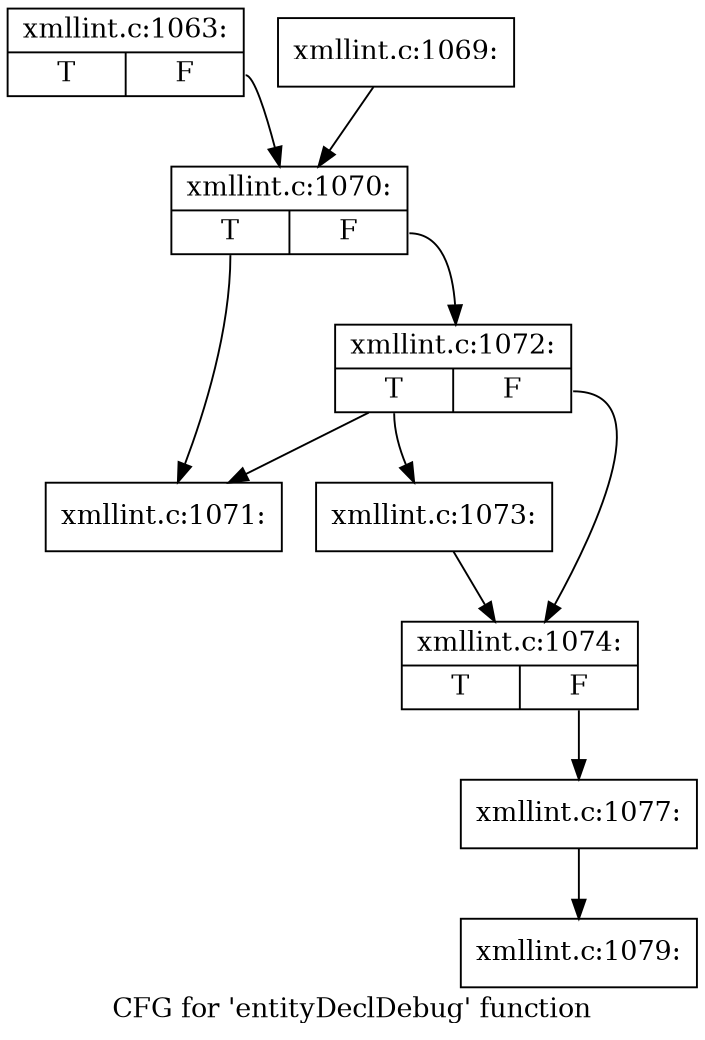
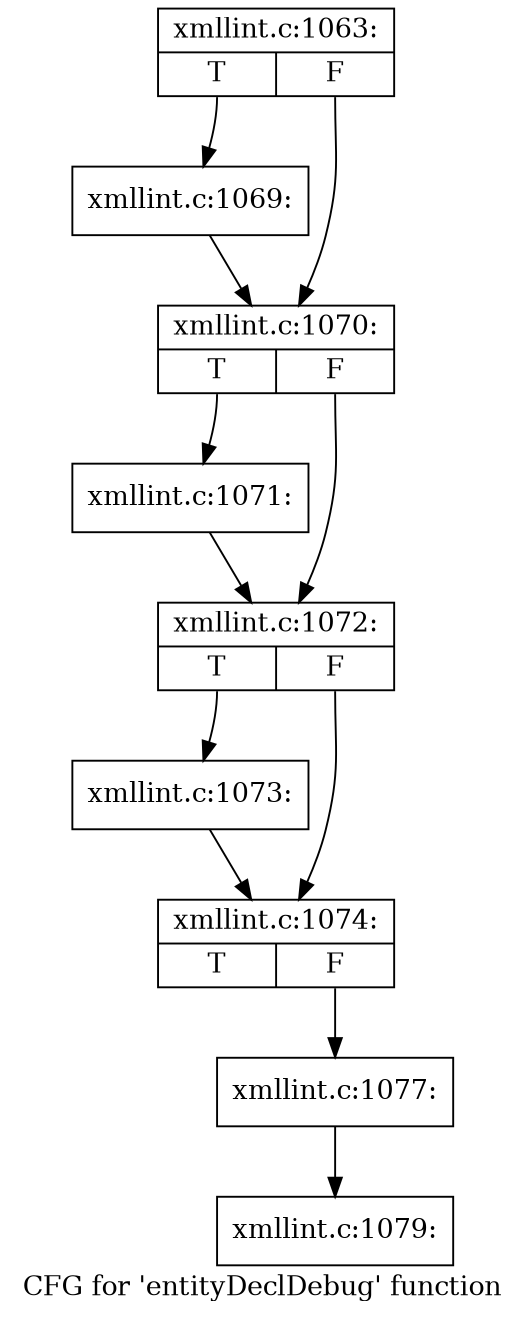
edge "xmllint.c:1063:" -> "xmllint.c:1069:": added
edge "xmllint.c:1072:" -> "xmllint.c:1071:": reversed
